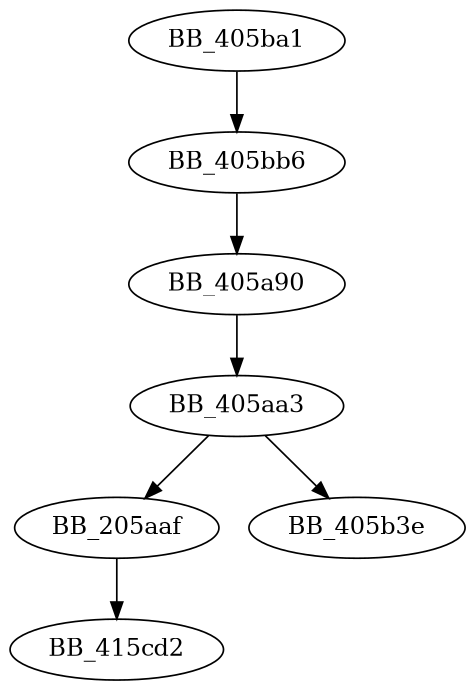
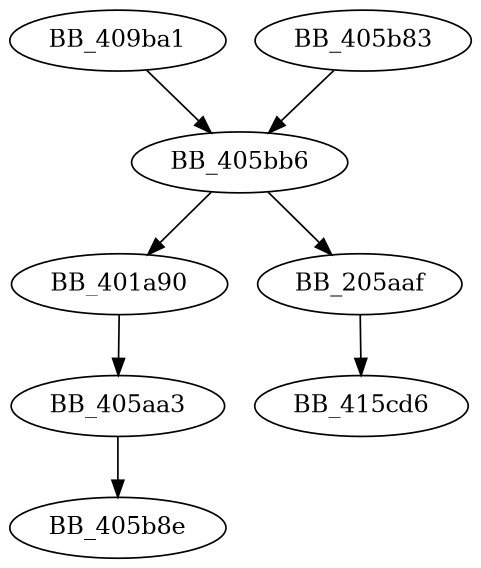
node "BB_405ba1": label "BB_405ba1" -> "BB_409ba1"
node "BB_405b83": added
node "BB_405a90": label "BB_405a90" -> "BB_401a90"
edge "BB_405aa3" -> "BB_205aaf": now "BB_405bb6" -> "BB_205aaf"
node "BB_405b3e": label "BB_405b3e" -> "BB_405b8e"
node "BB_415cd2": label "BB_415cd2" -> "BB_415cd6"
